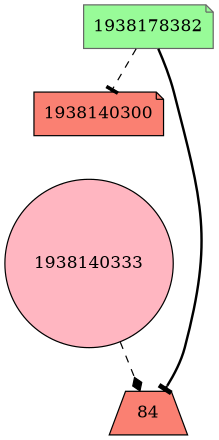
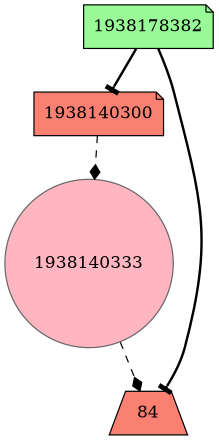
node "1938178382": color gray40 -> black
edge "1938178382" -> "1938140300": style dashed -> bold
edge "1938140300" -> "1938140333": added
node "1938140333": color black -> gray40
